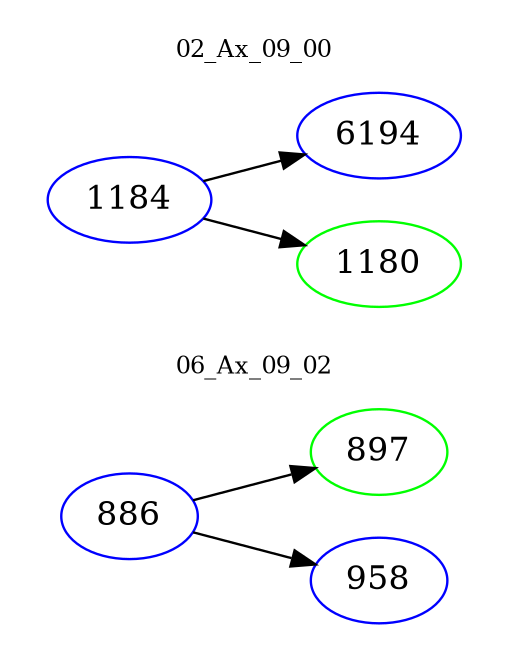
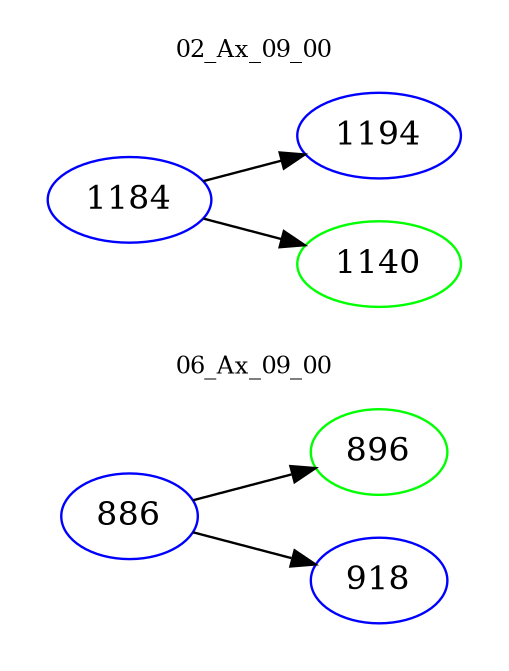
node "6194": label "6194" -> "1194"
node "1180": label "1180" -> "1140"
cluster "06_Ax_09_02": label "06_Ax_09_02" -> "06_Ax_09_00"
node "897": label "897" -> "896"
node "958": label "958" -> "918"
